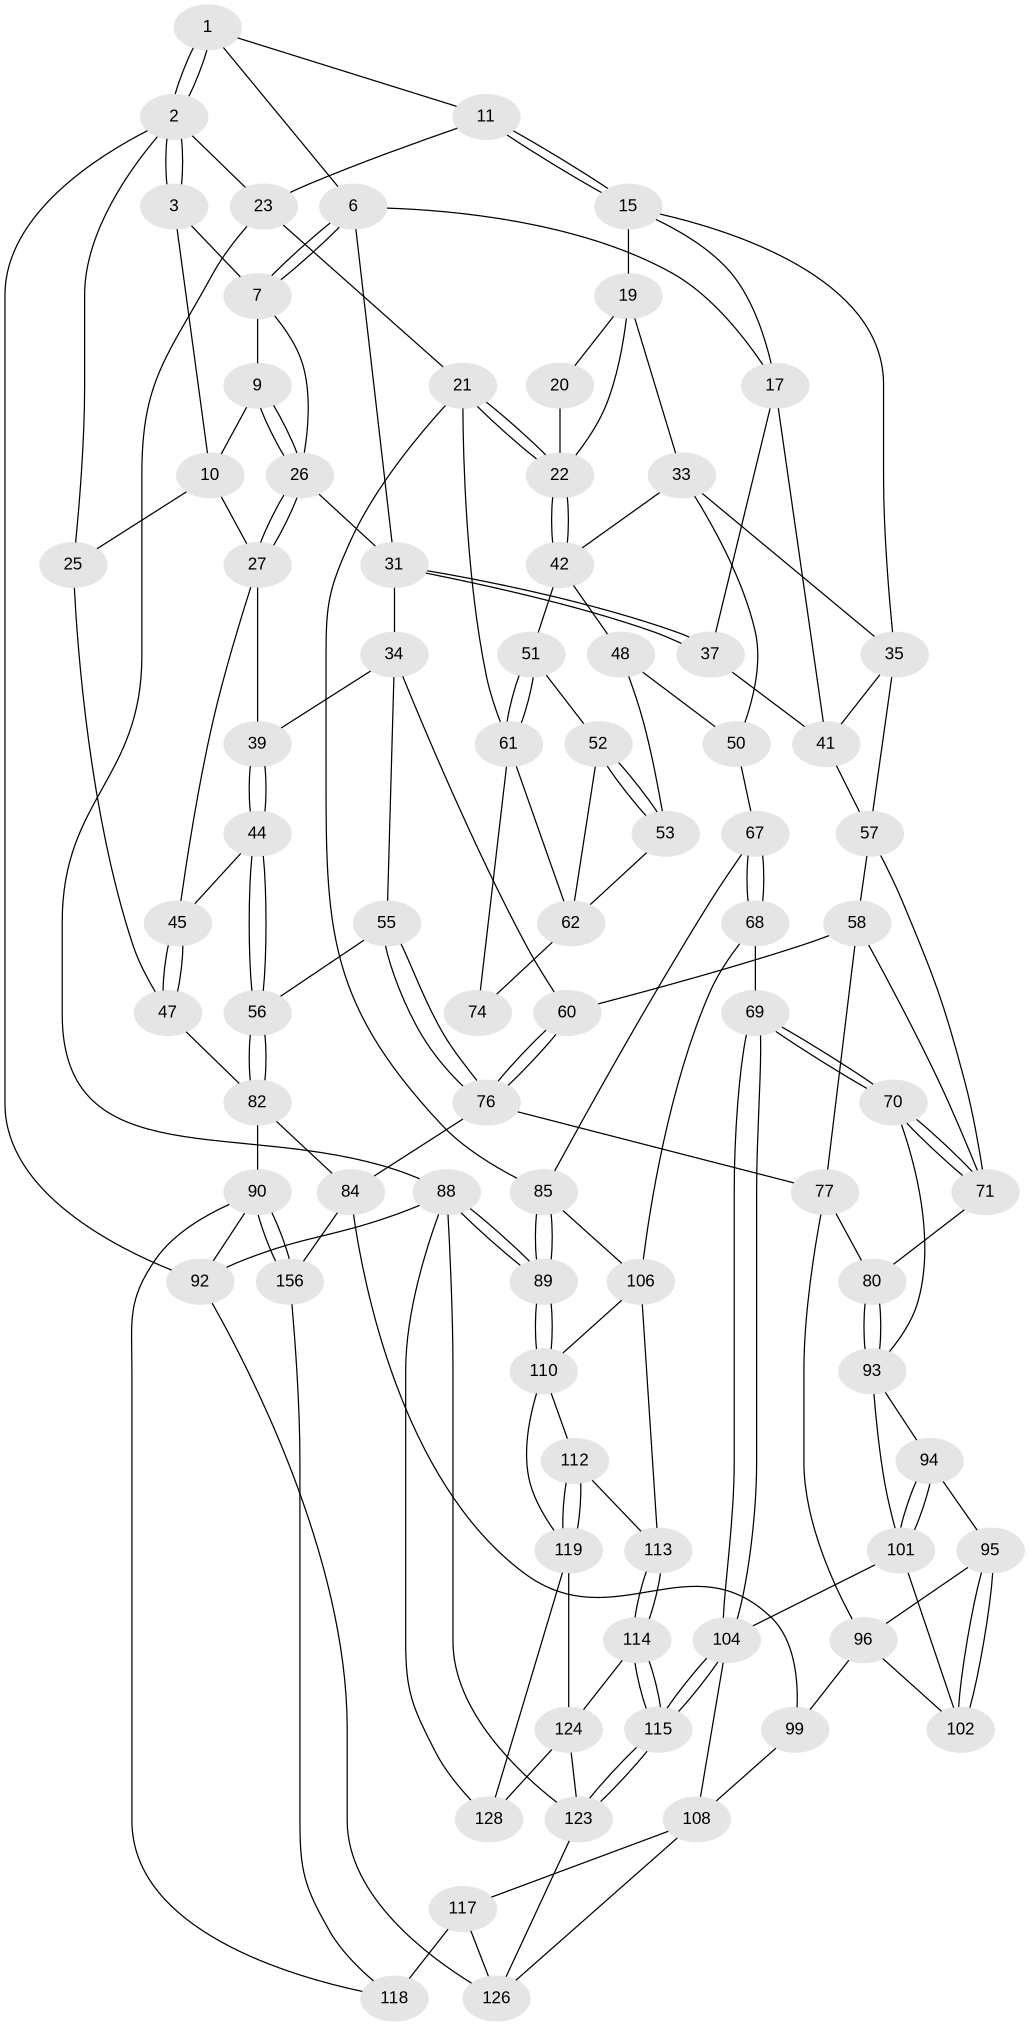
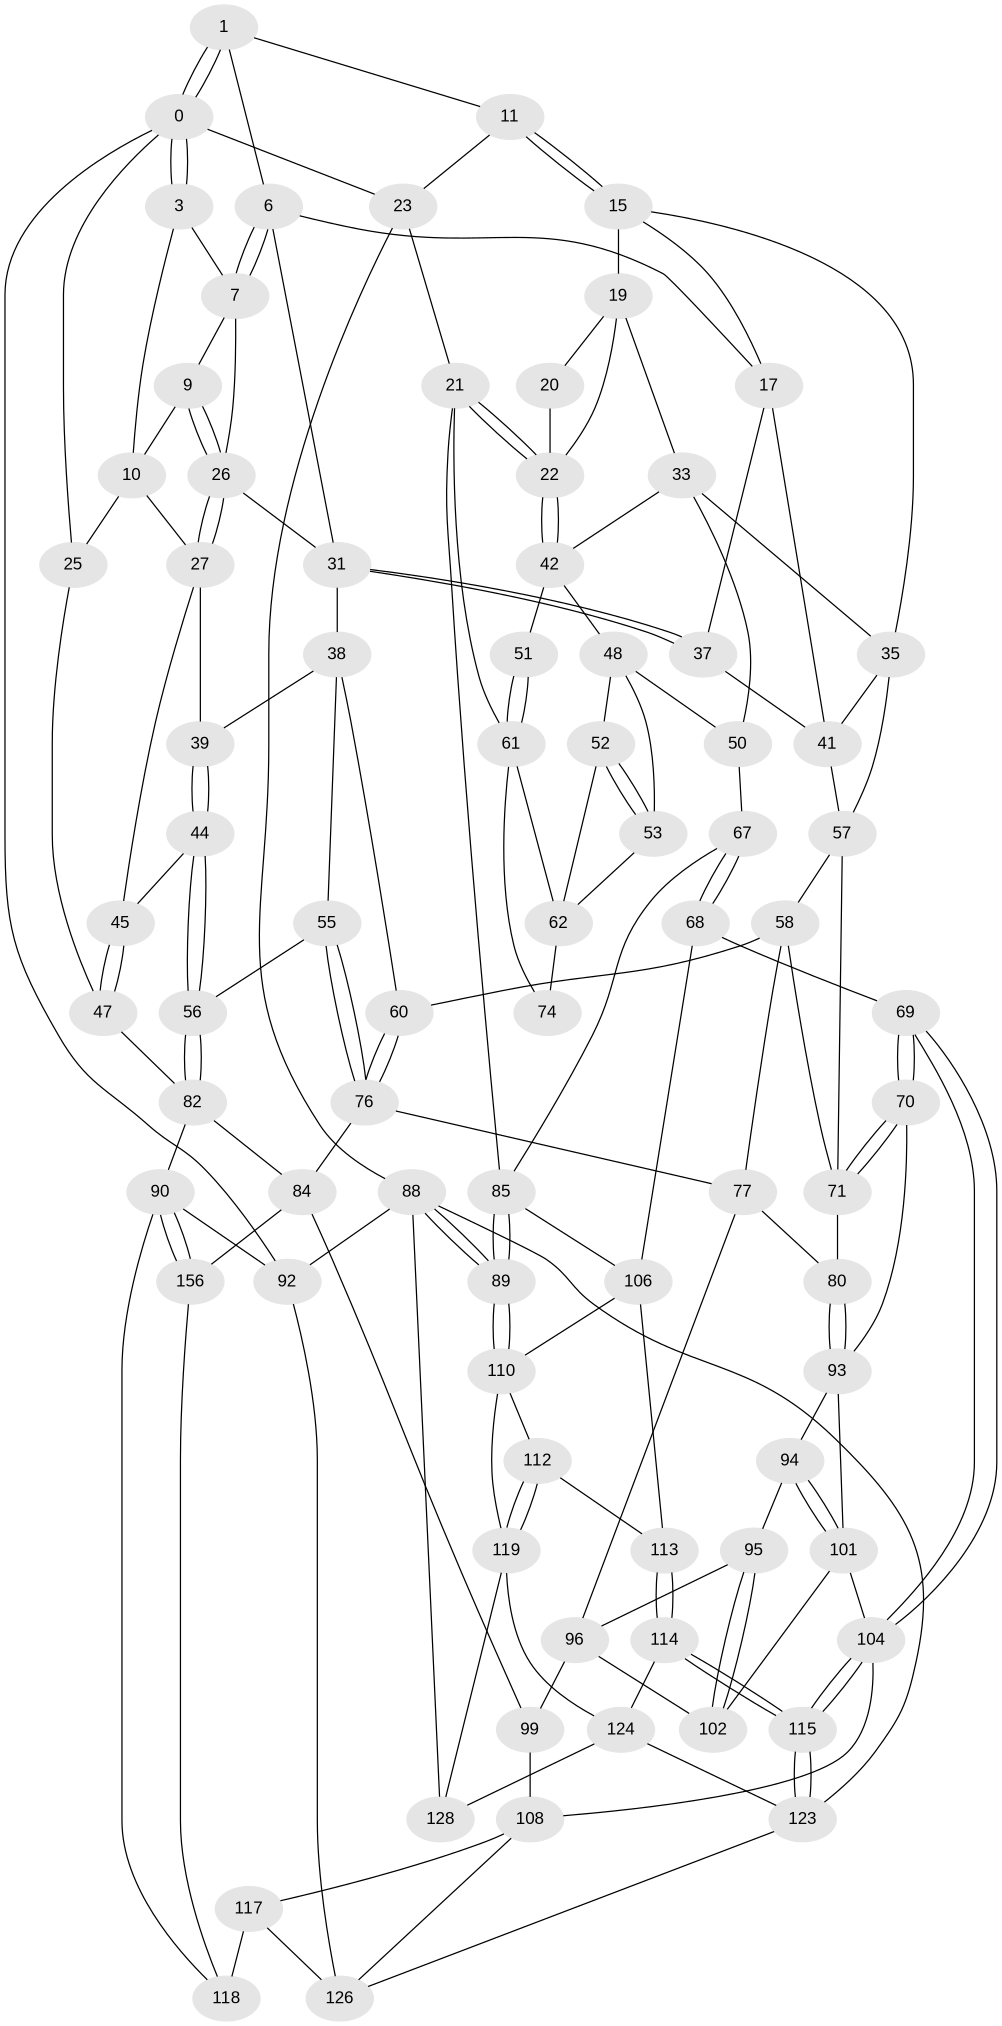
node "2": label "2" -> "0"
node "34": label "34" -> "38"
edge "51" -- "52": now "48" -- "52"
